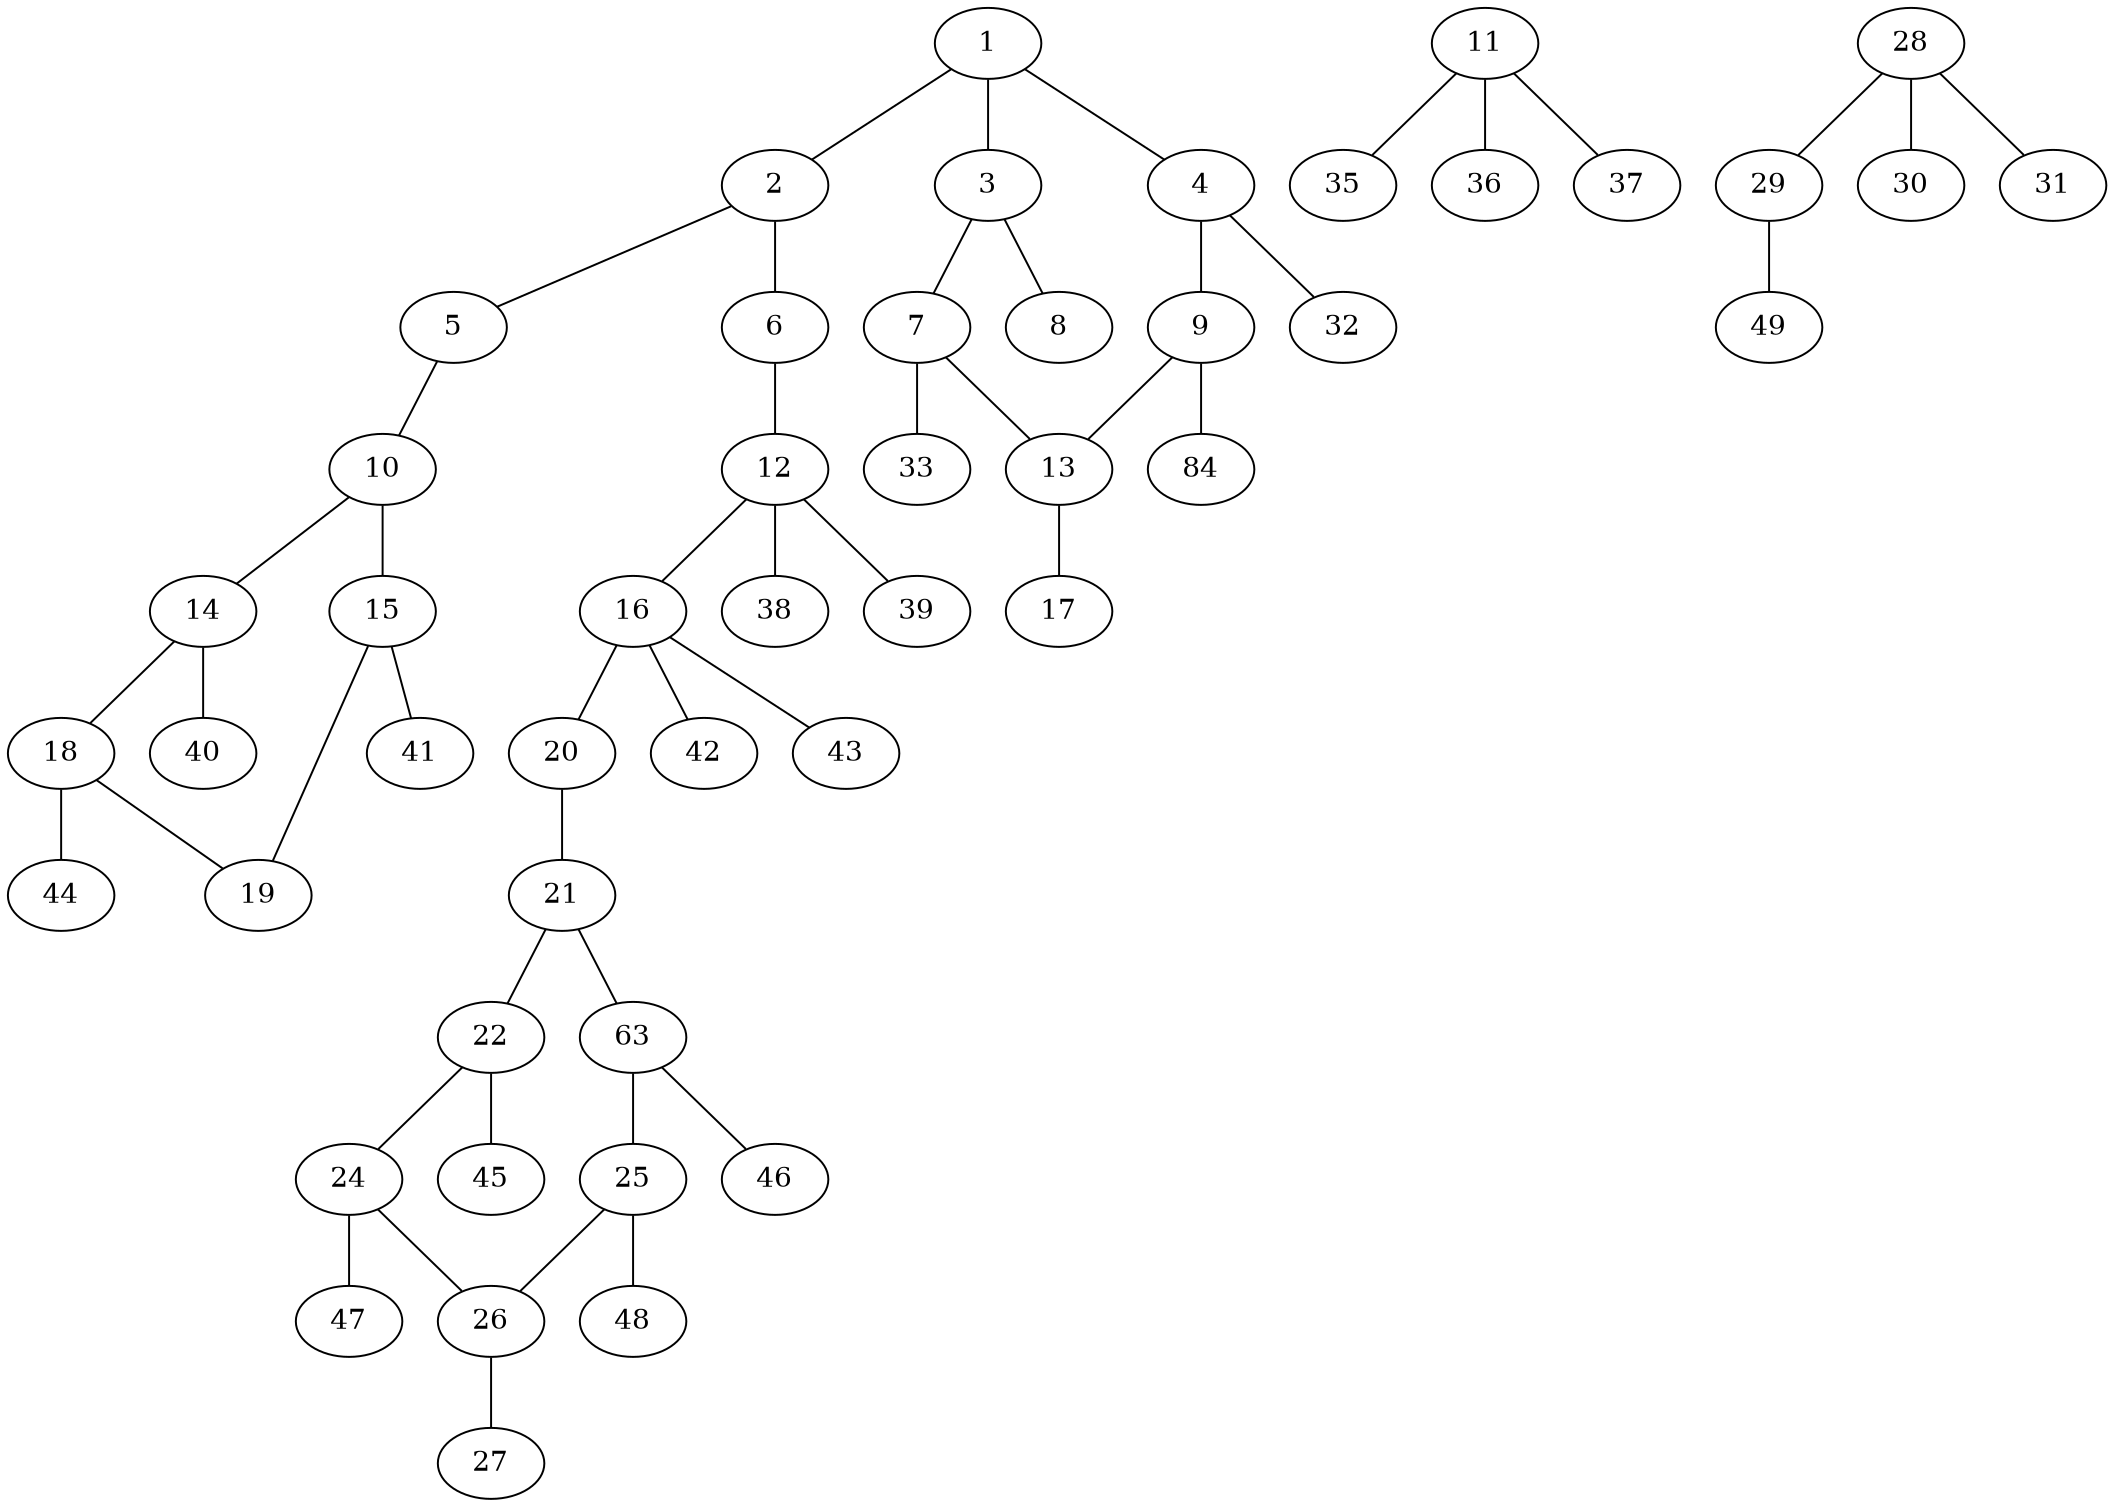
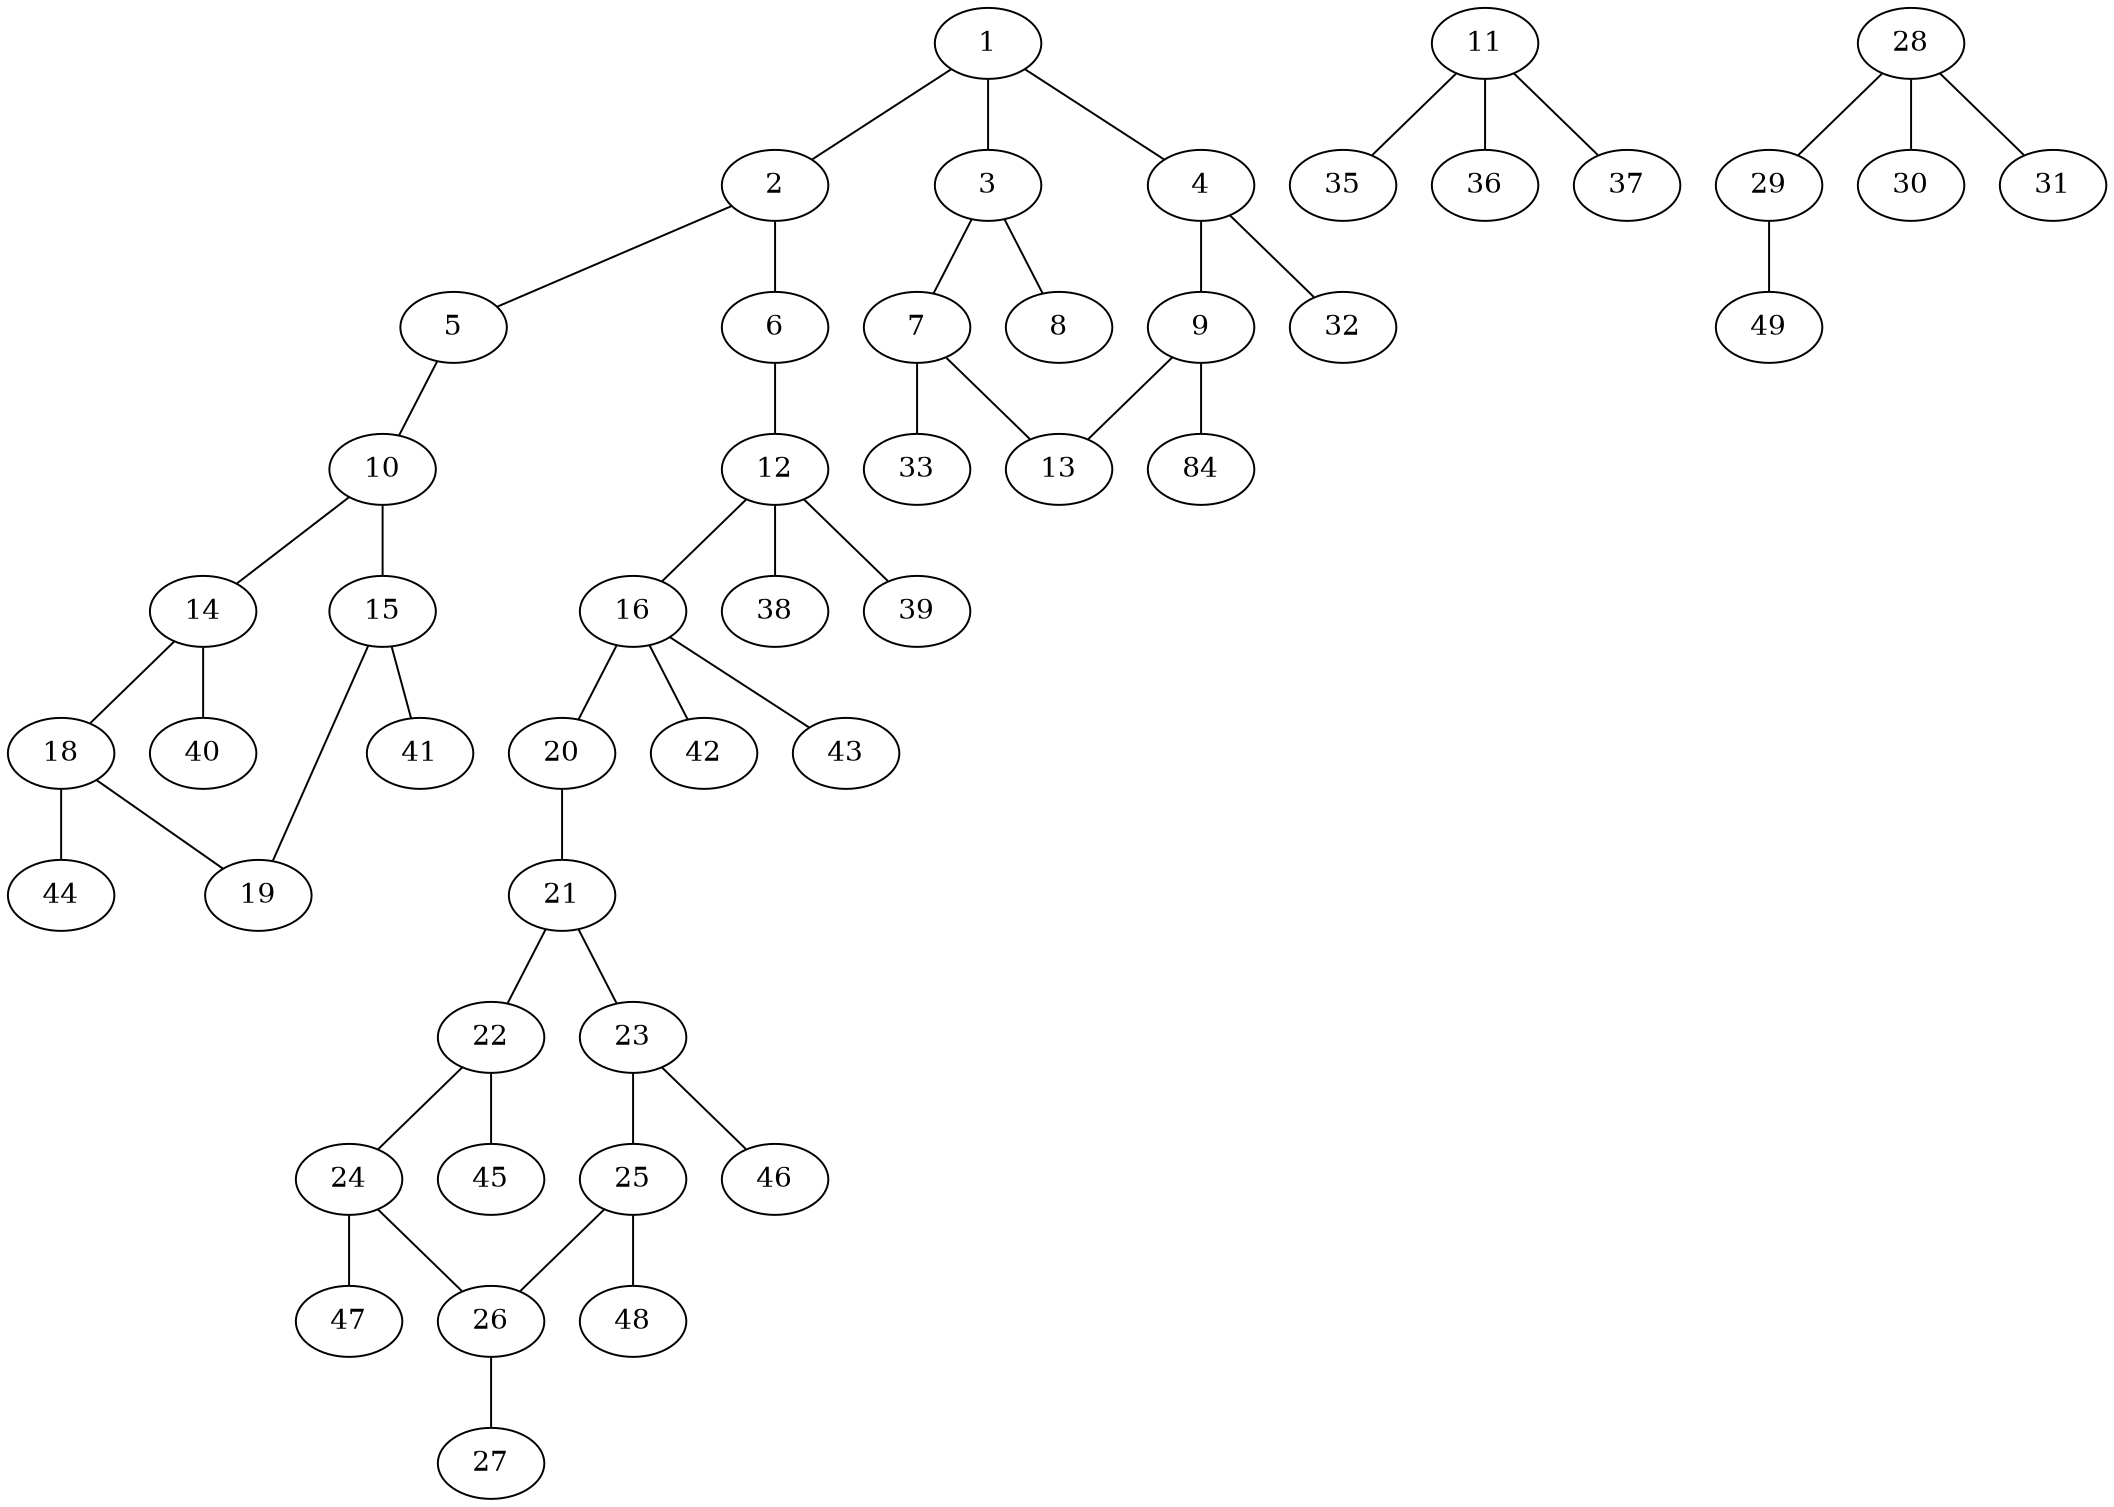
node "17": removed
node "63": label "63" -> "23"
